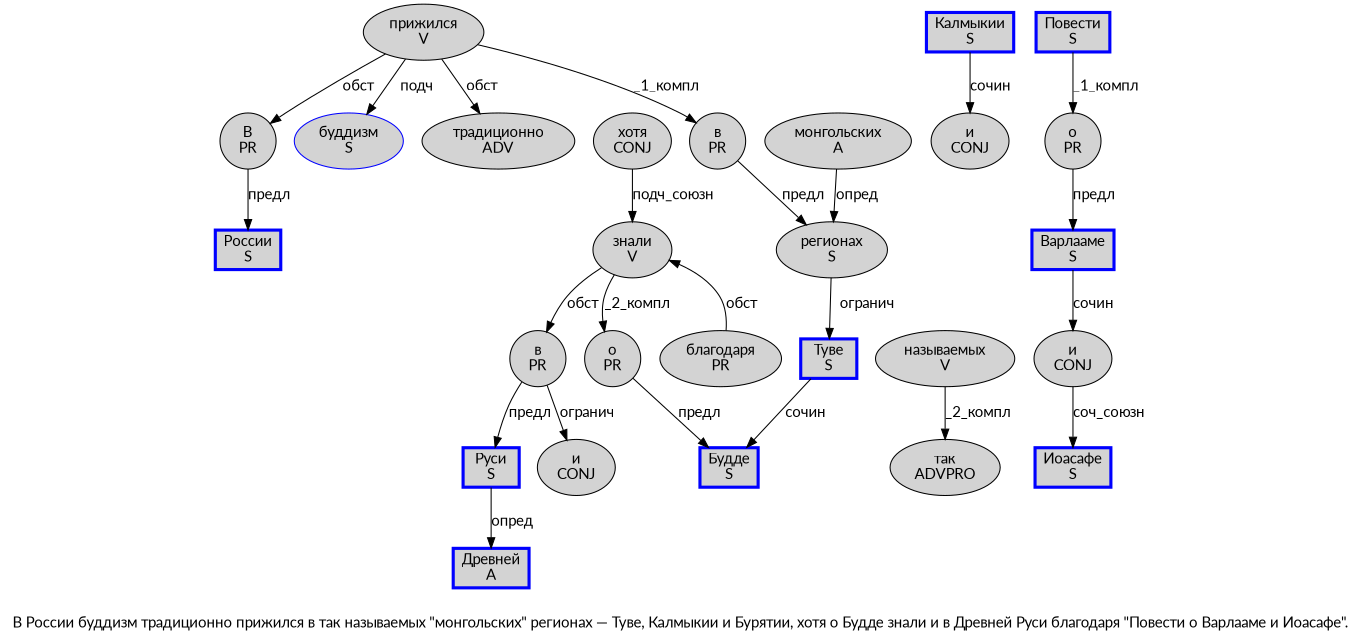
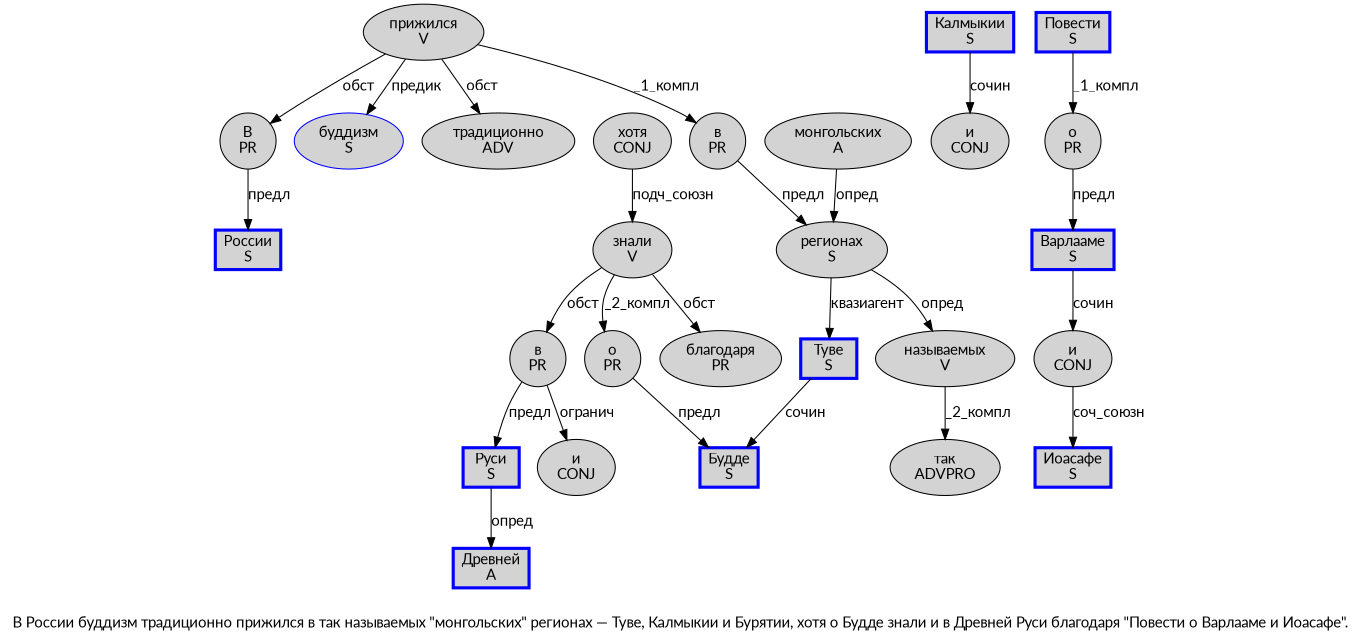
edge "прижился V" -> "буддизм S": label "подч" -> "предик"
edge "благодаря PR" -> "знали V": reversed
edge "регионах S" -> "называемых V": added, label "опред"
edge "регионах S" -> "Туве S": label "огранич" -> "квазиагент"
